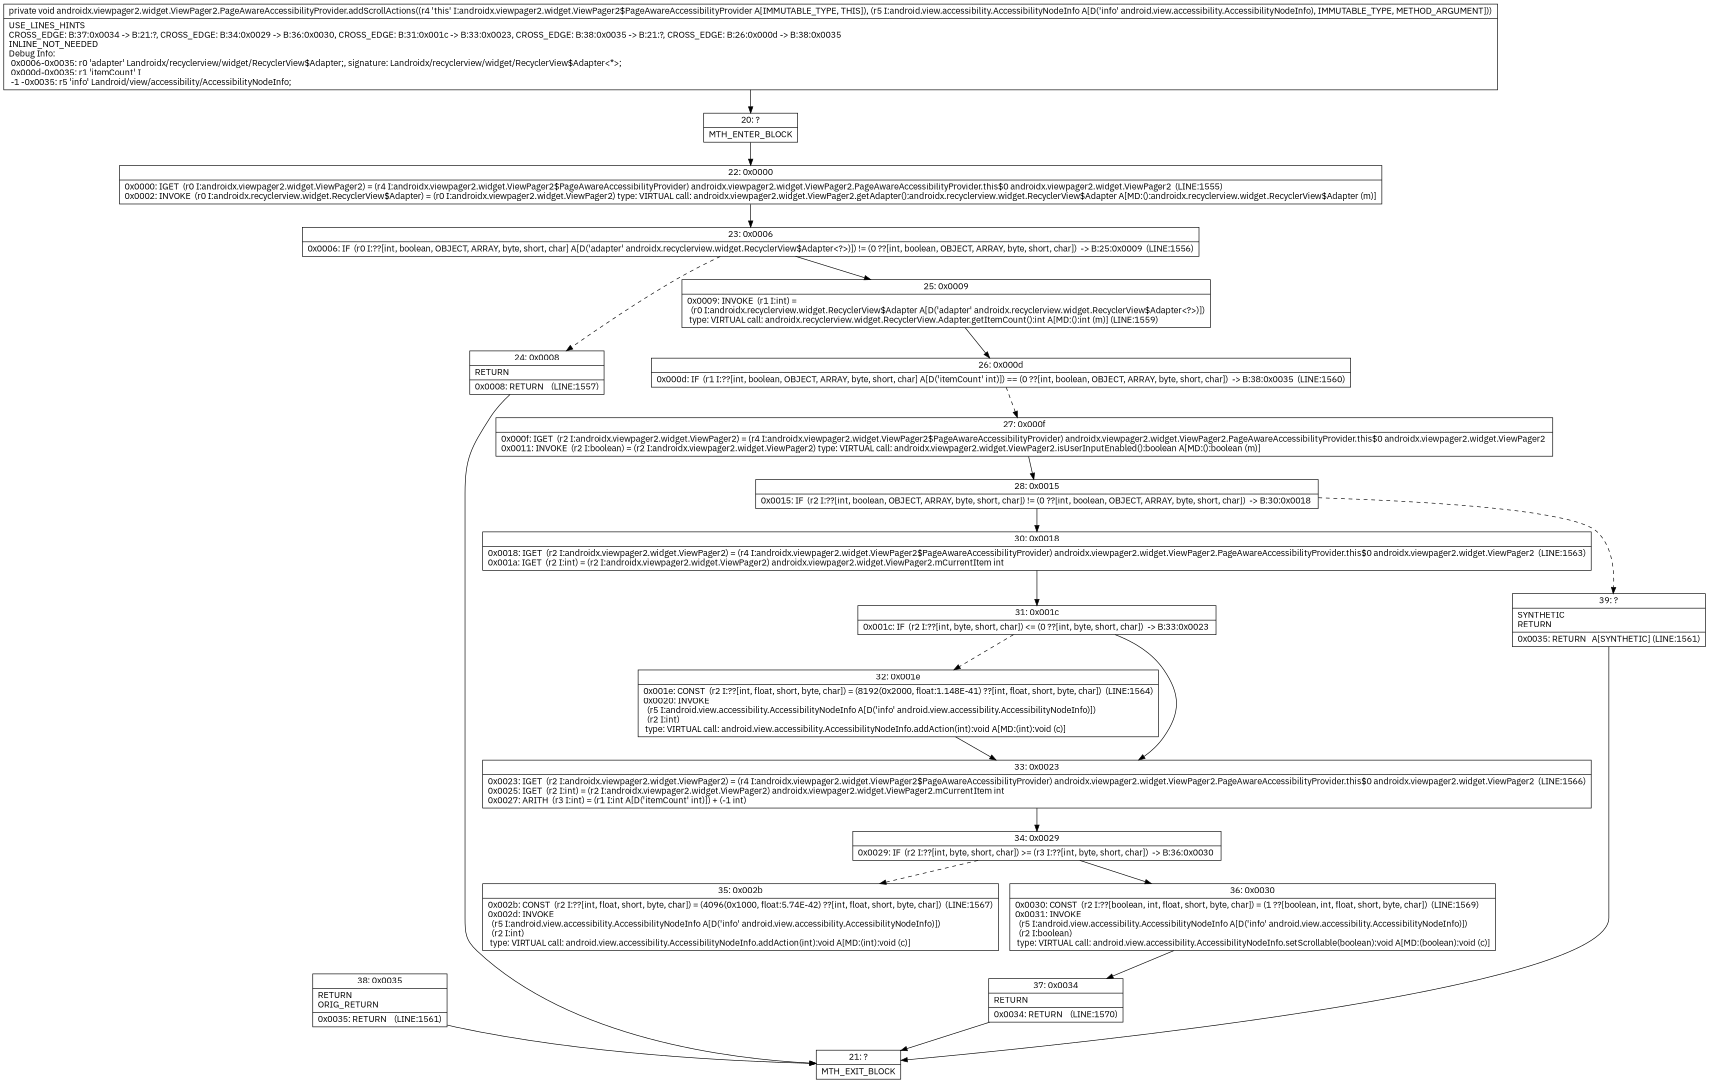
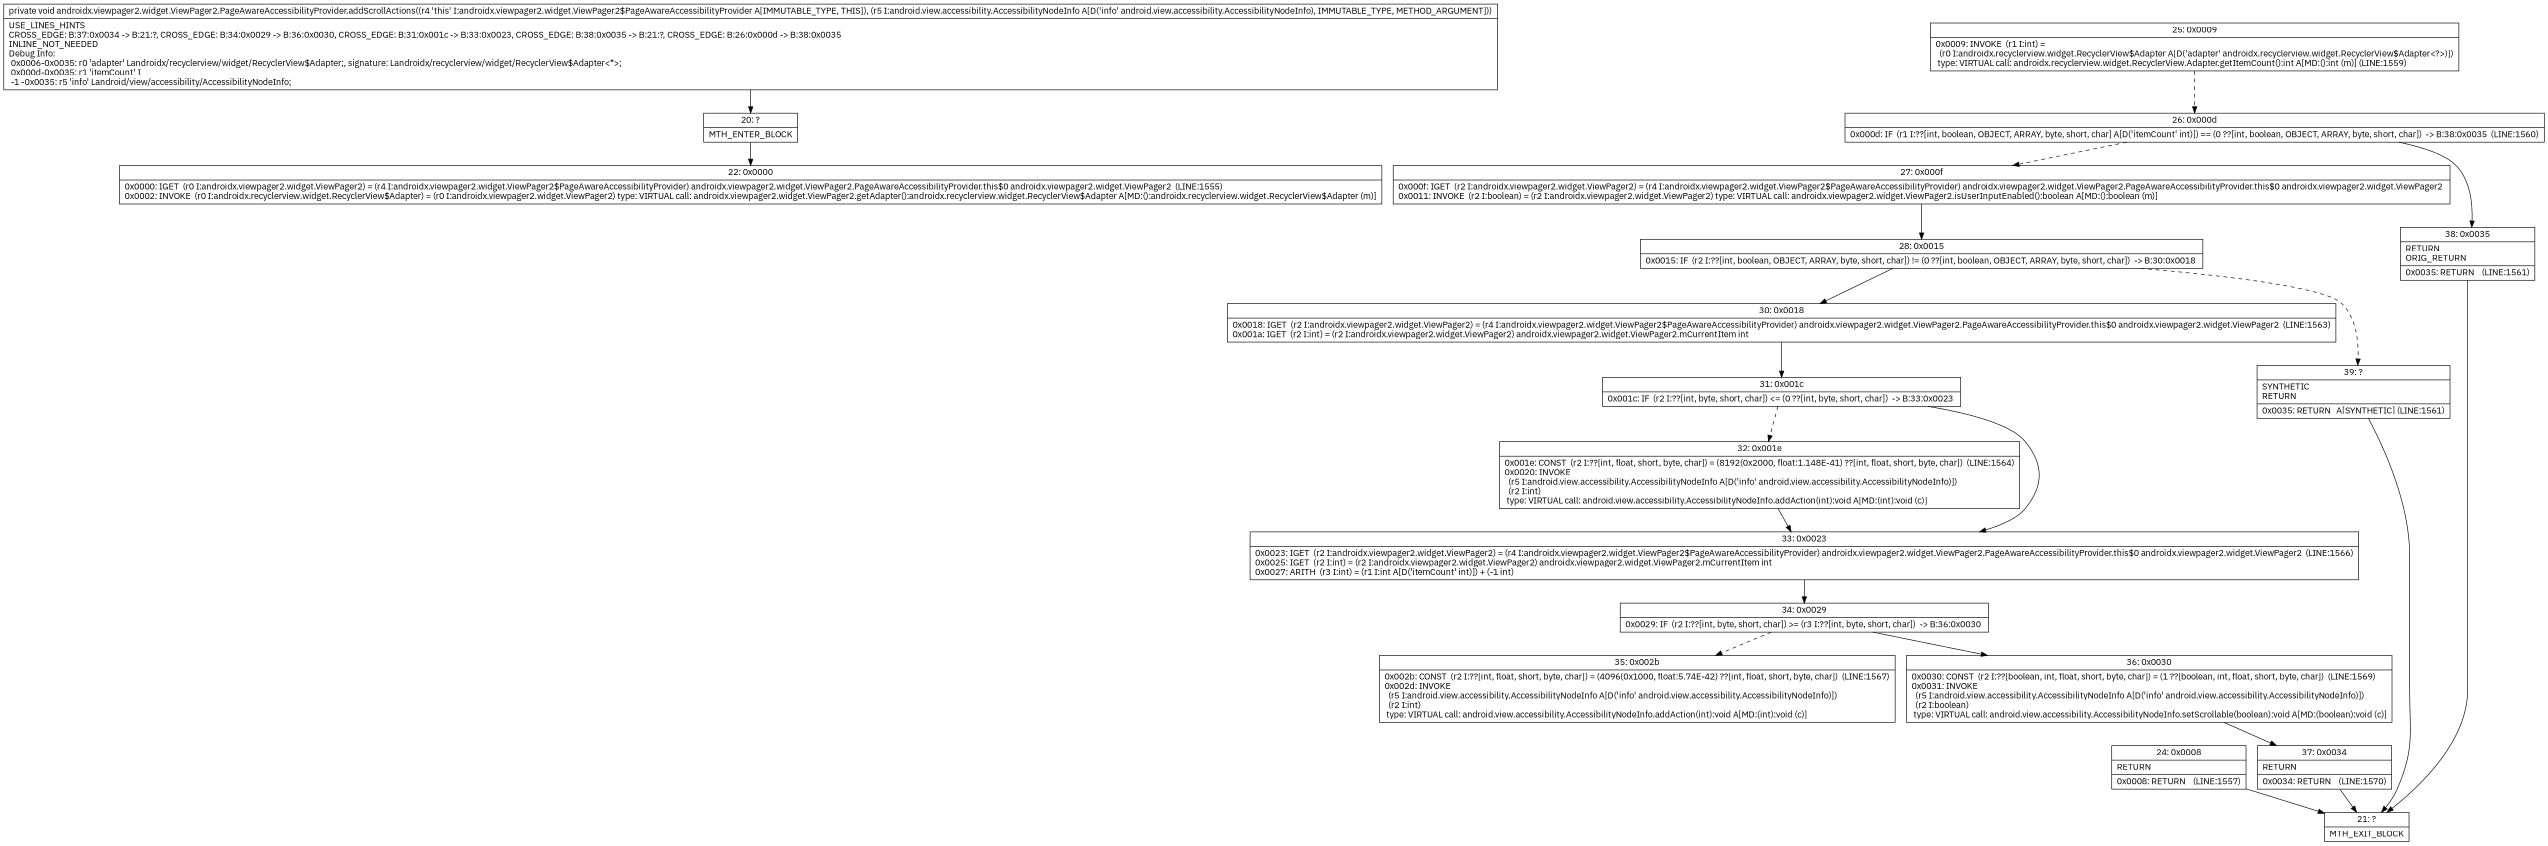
edge "26: 0x000d" -> "38: 0x0035": added
node "23: 0x0006": removed
edge "25: 0x0009" -> "26: 0x000d": style solid -> dashed
